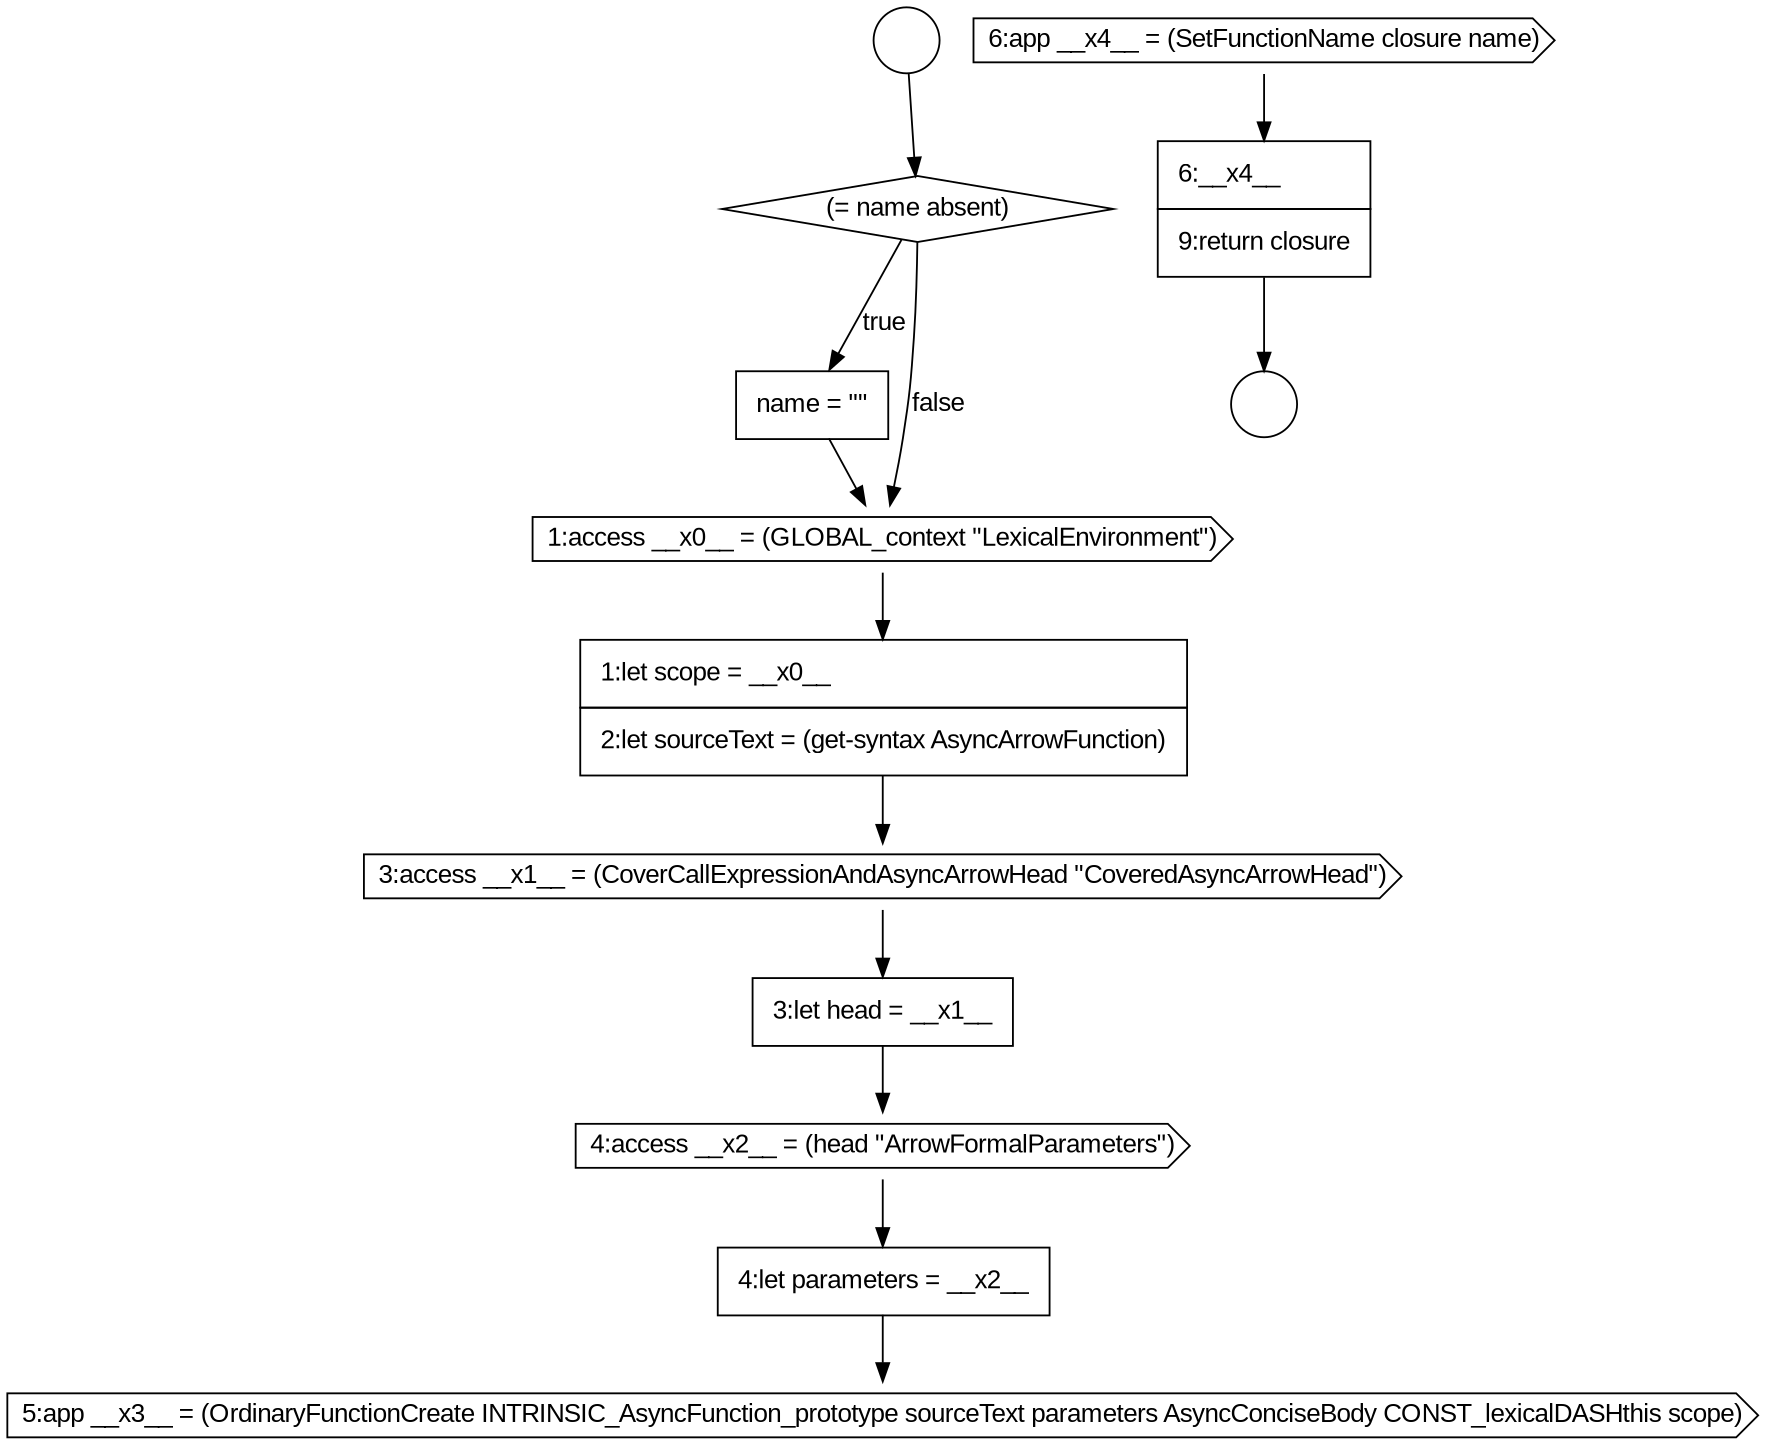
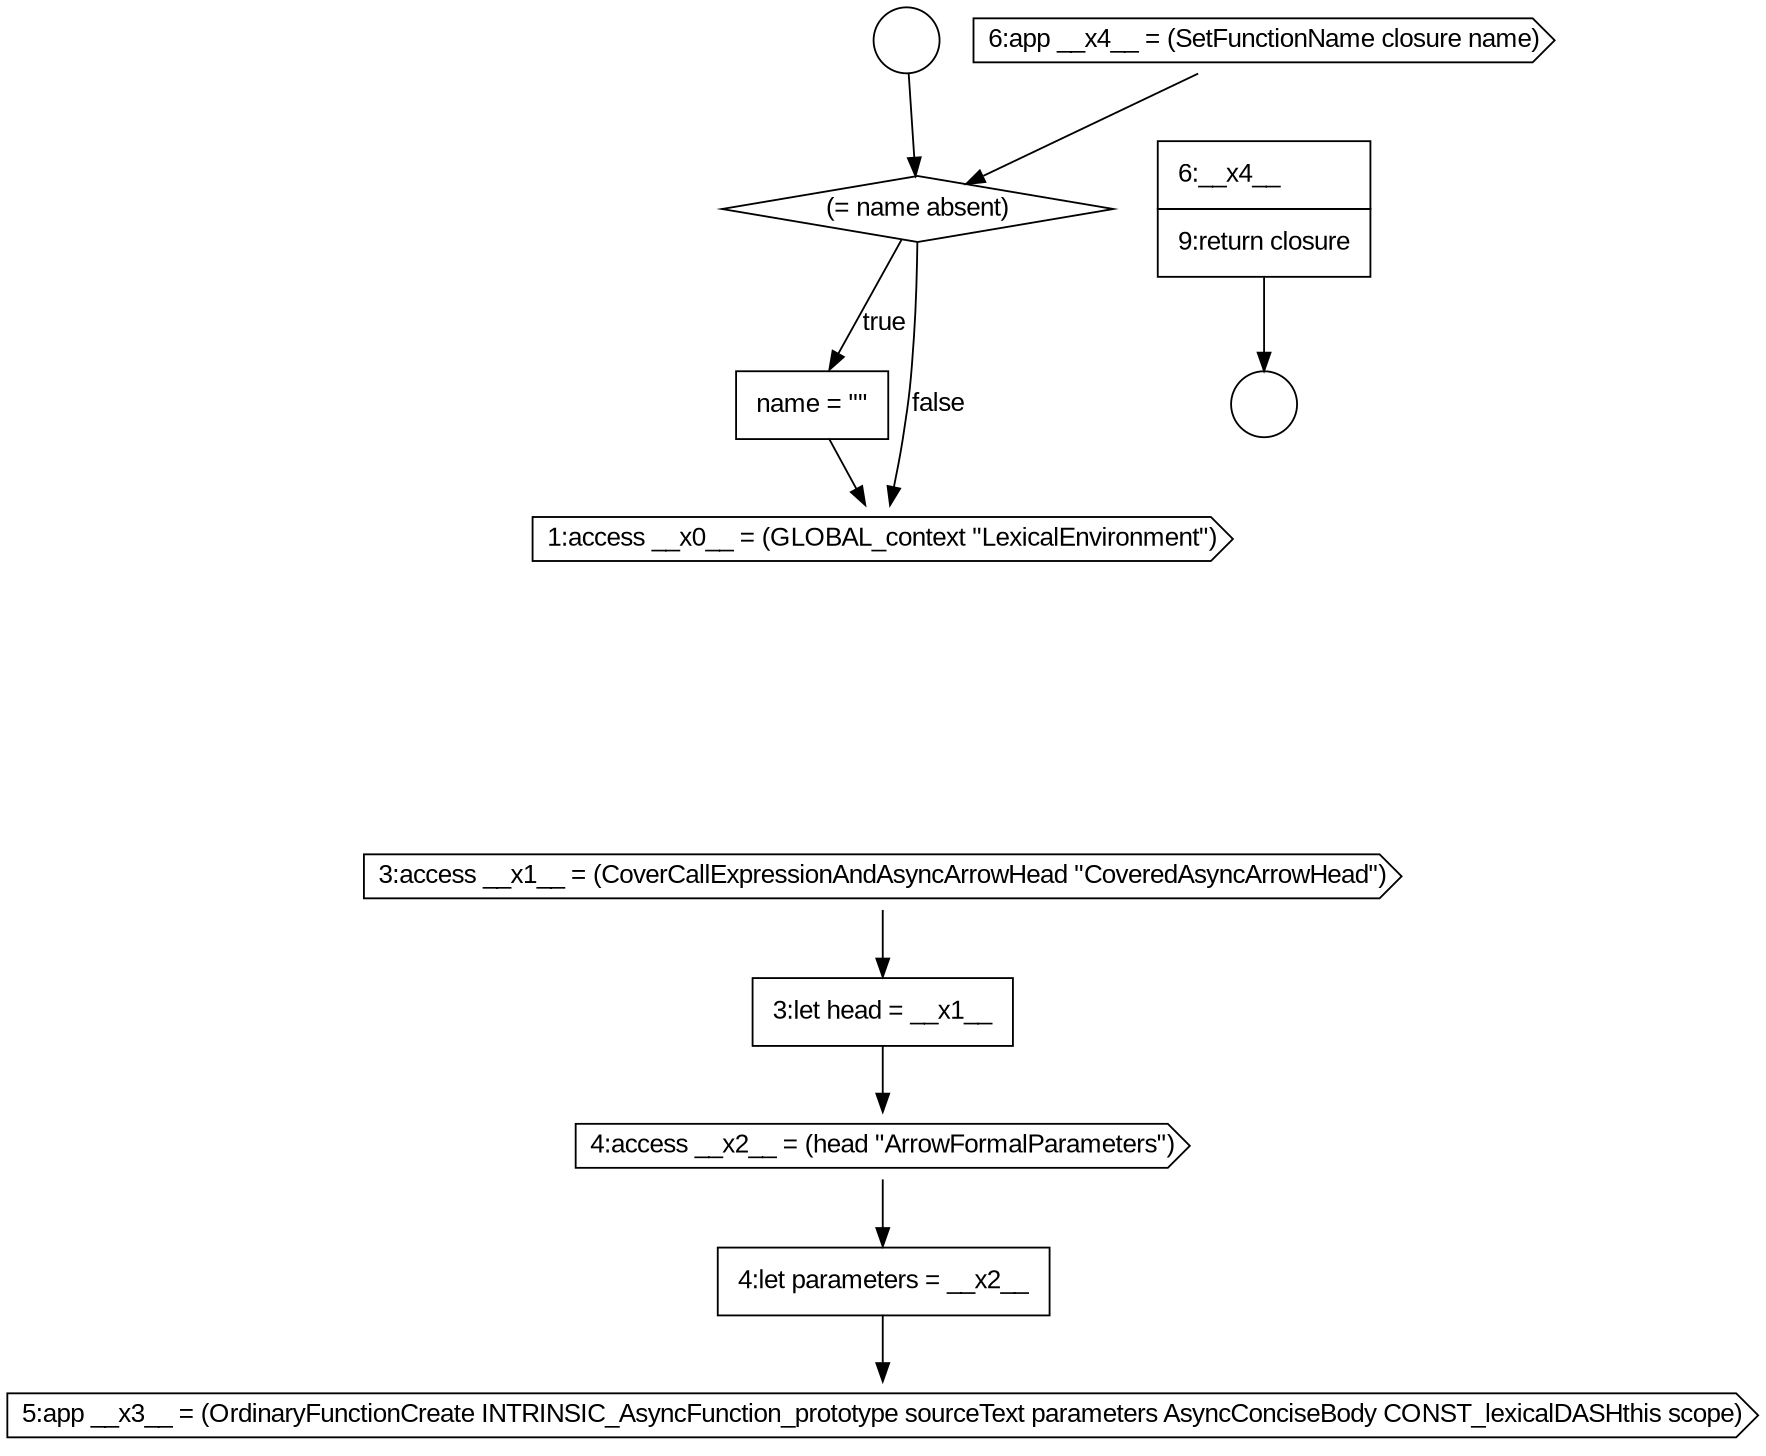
edge "6:app __x4__ = (SetFunctionName closure name)" -> "6:__x4__": now "6:app __x4__ = (SetFunctionName closure name)" -> "(= name absent)"
node "1:let scope = __x0__": removed
